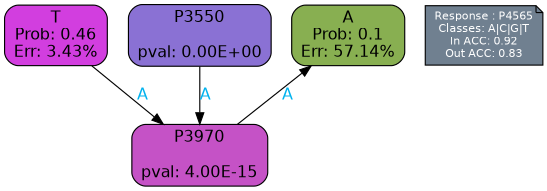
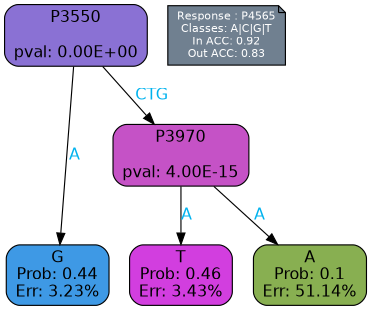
node "A Prob: 0.1 Err: 57.14%": label "A Prob: 0.1 Err: 57.14%" -> "A Prob: 0.1 Err: 51.14%"
edge "T Prob: 0.46 Err: 3.43%" -> "P3970 pval: 4.00E-15": reversed
edge "P3550 pval: 0.00E+00" -> "P3970 pval: 4.00E-15": label "A" -> "CTG"
node "G Prob: 0.44 Err: 3.23%": added
